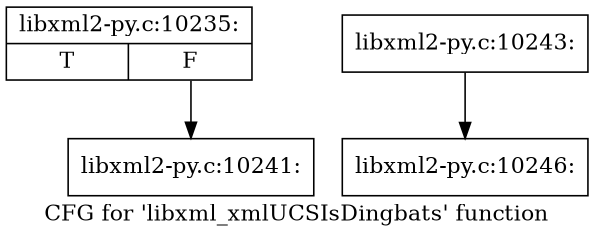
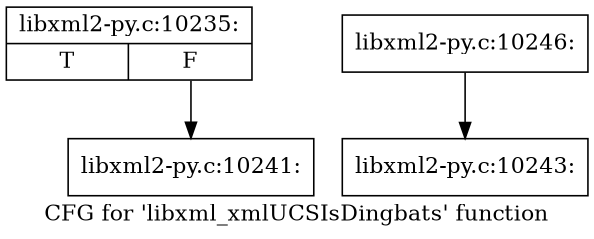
edge "libxml2-py.c:10243:" -> "libxml2-py.c:10246:": reversed
